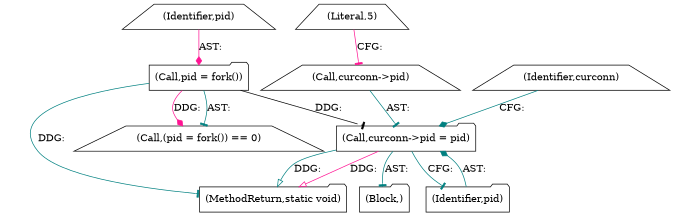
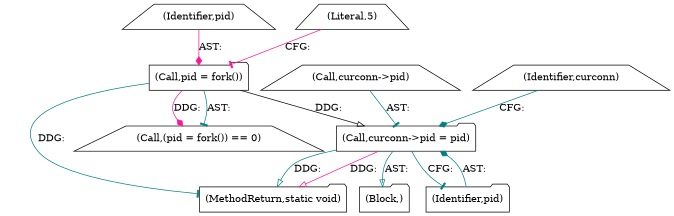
edge "(Literal,5)" -> "(Call,curconn->pid)": now "(Literal,5)" -> "(Call,pid = fork())"
edge "(Call,pid = fork())" -> "(Call,curconn->pid = pid)": arrowhead tee -> onormal
edge "(Call,curconn->pid = pid)" -> "(Block,)": arrowhead tee -> onormal
